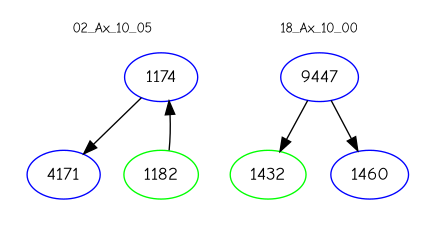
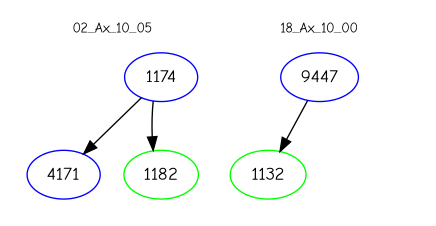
edge "1182" -> "1174": reversed
node "1432": label "1432" -> "1132"
node "1460": removed
